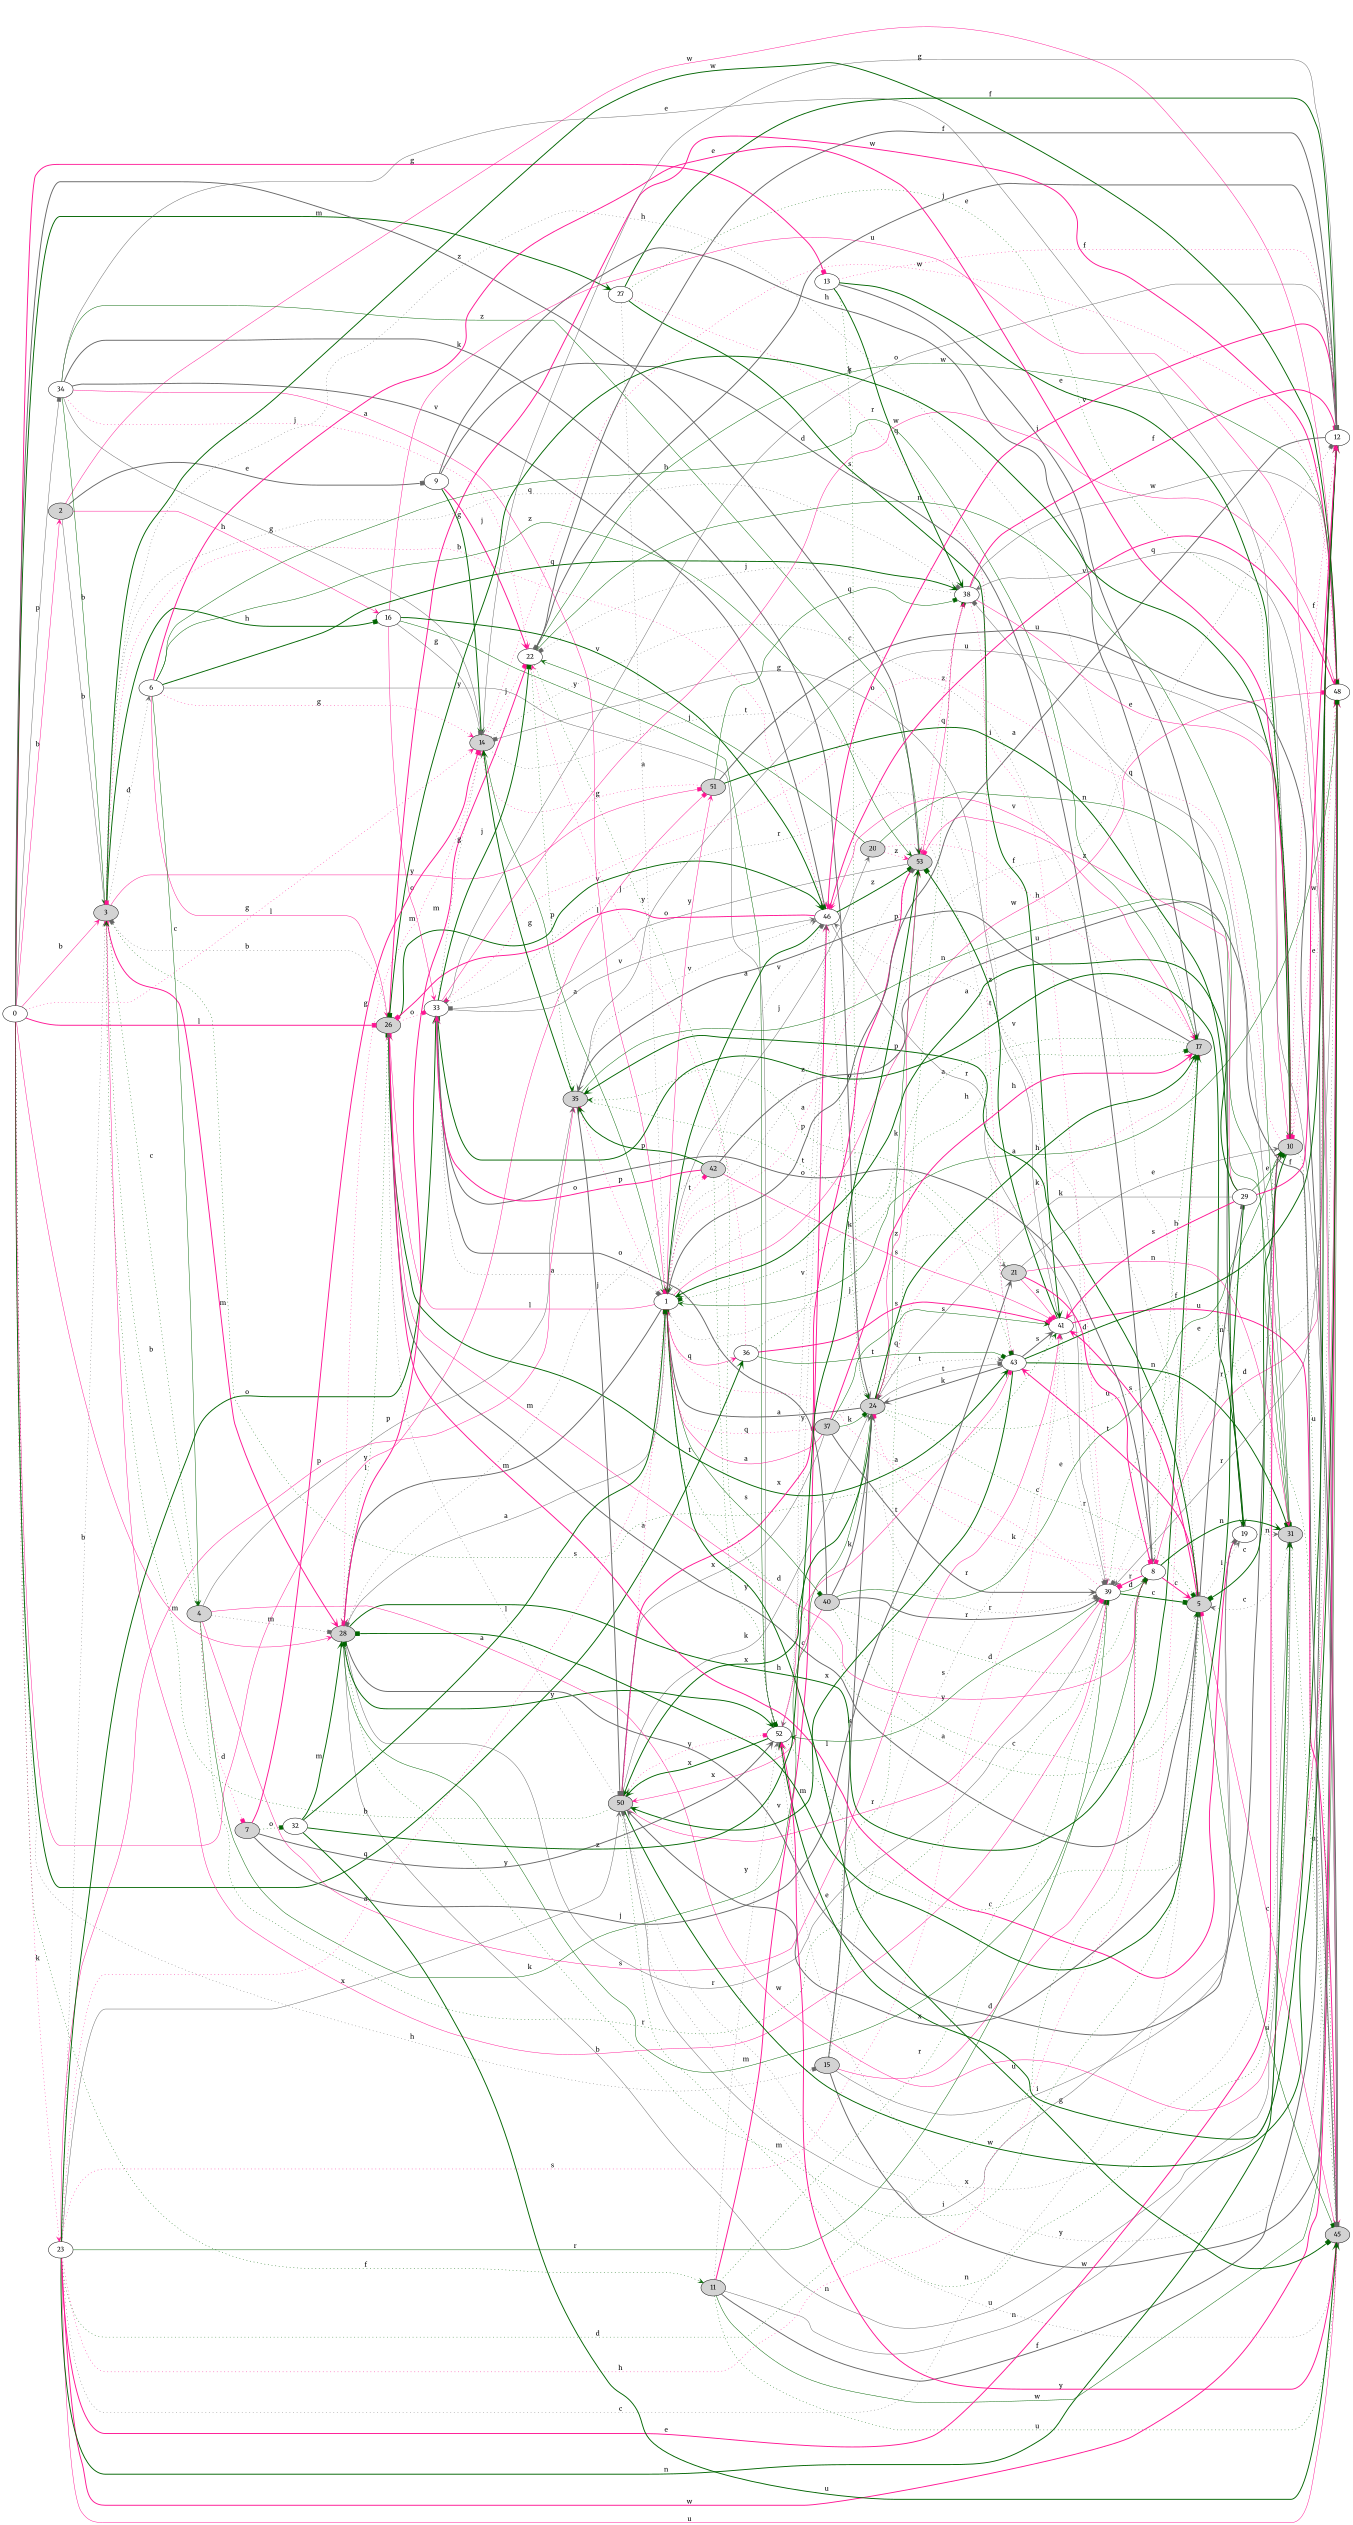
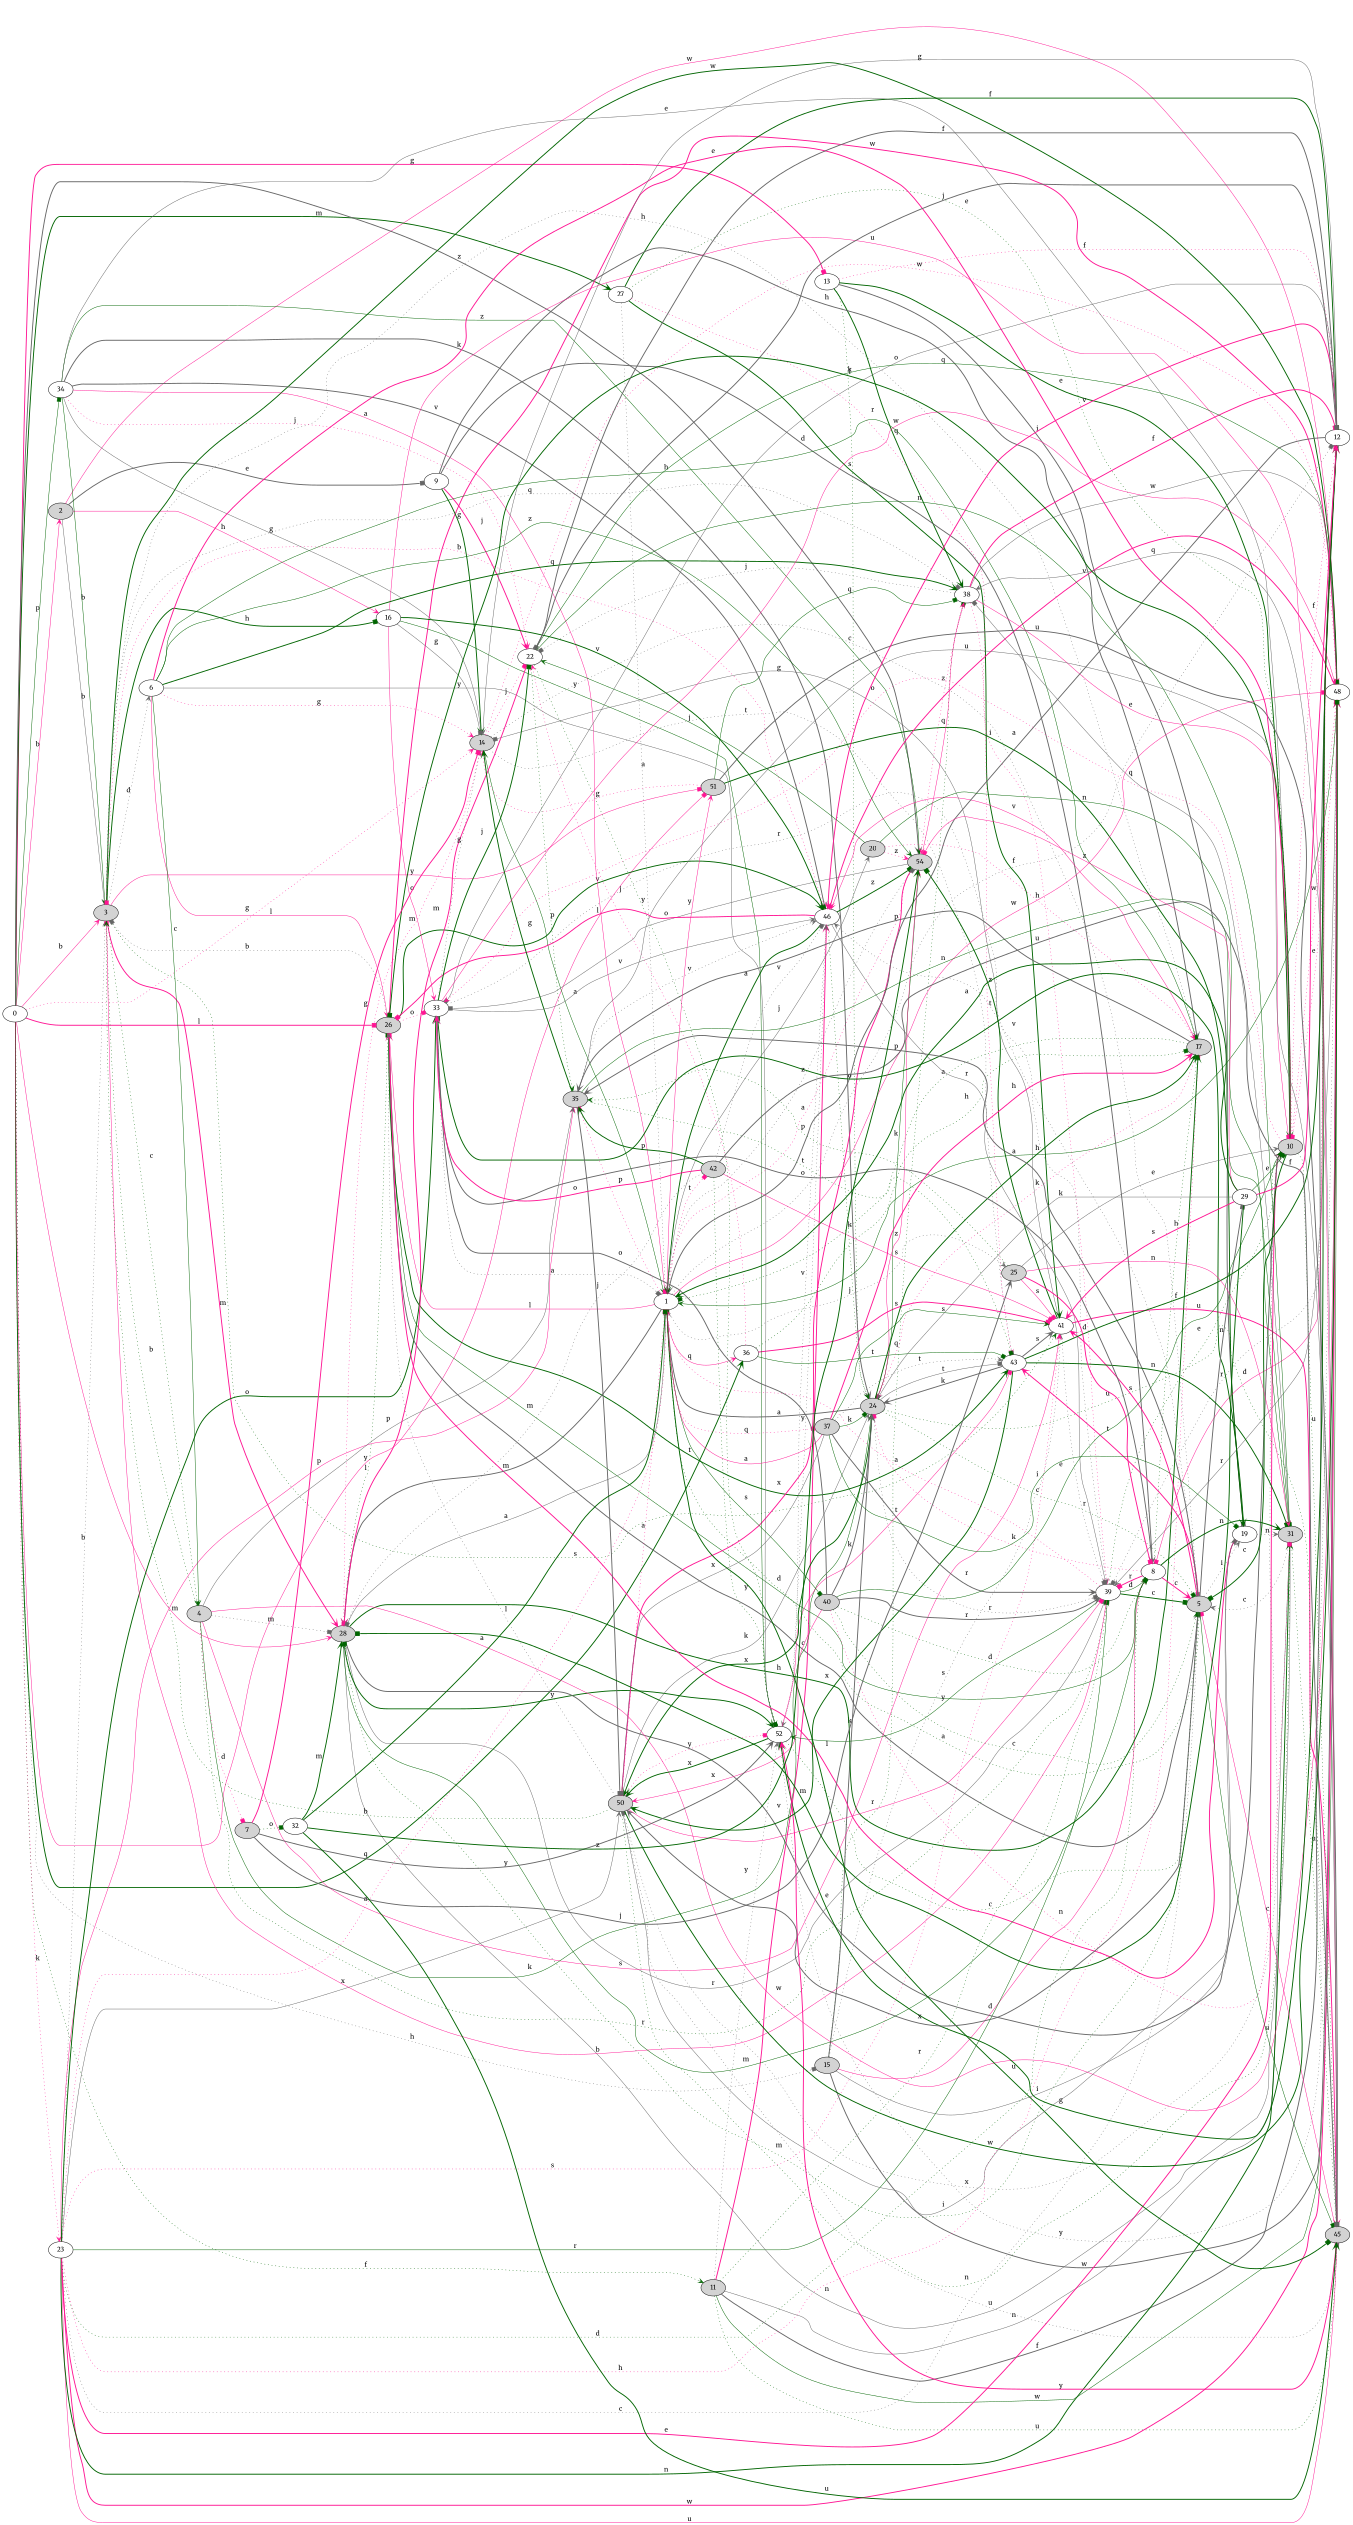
edge "22" -> "48": label "w" -> "q"
edge "0" -> "34": color gray40 -> darkgreen
node "53": label "53" -> "54"
edge "5" -> "35": color darkgreen -> gray40
node "21": label "21" -> "25"
edge "26" -> "8": color deeppink -> darkgreen
edge "37" -> "19": added, label "i"
edge "40" -> "31": added, label "n"
